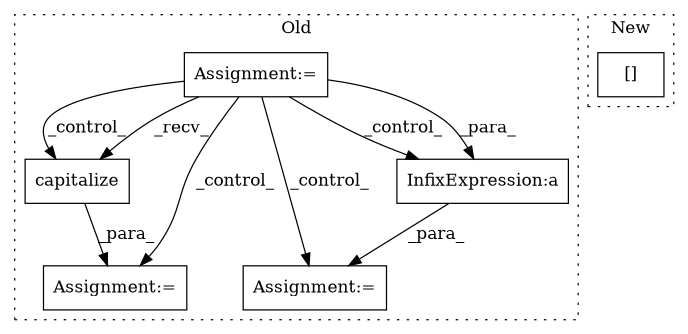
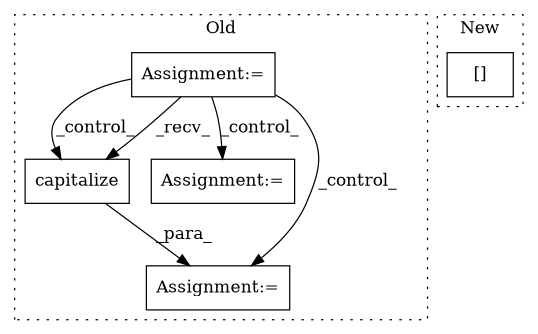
node "InfixExpression:a": removed
